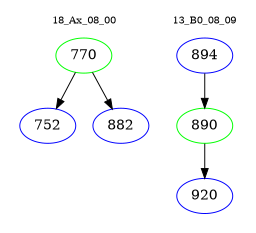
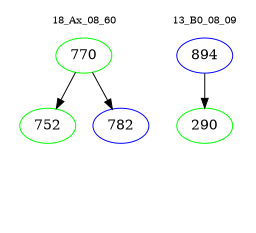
cluster "18_Ax_08_00": label "18_Ax_08_00" -> "18_Ax_08_60"
node "752": color blue -> green
node "882": label "882" -> "782"
node "890": label "890" -> "290"
node "920": removed
